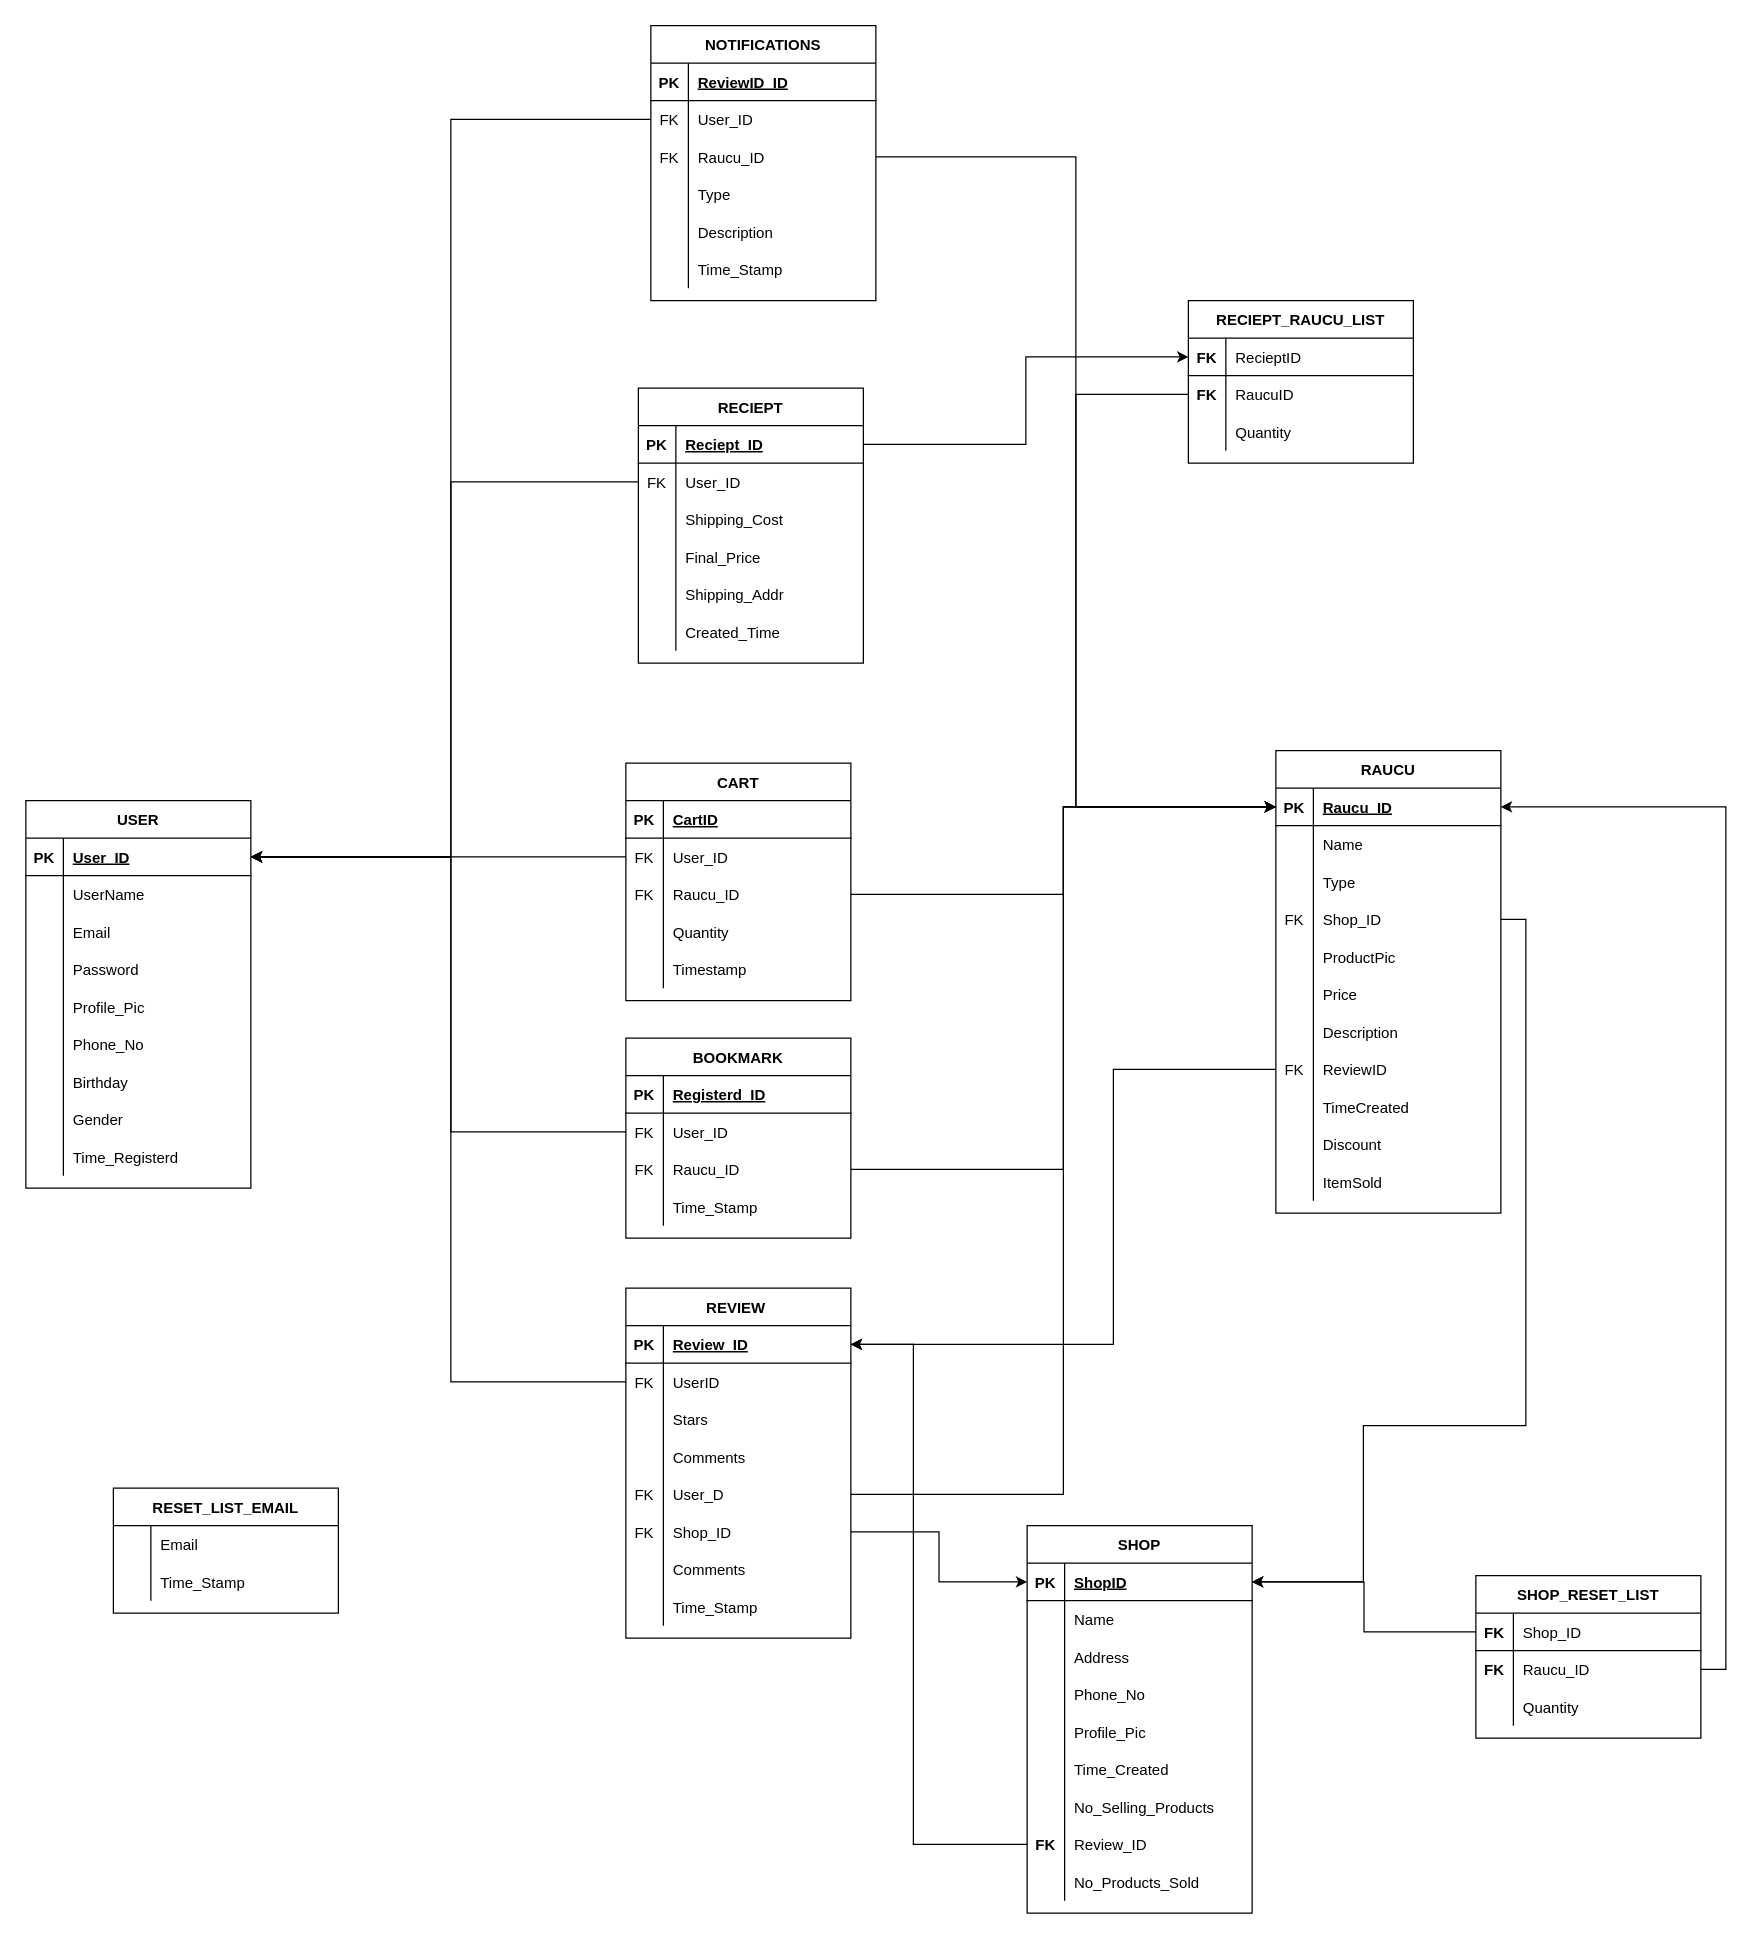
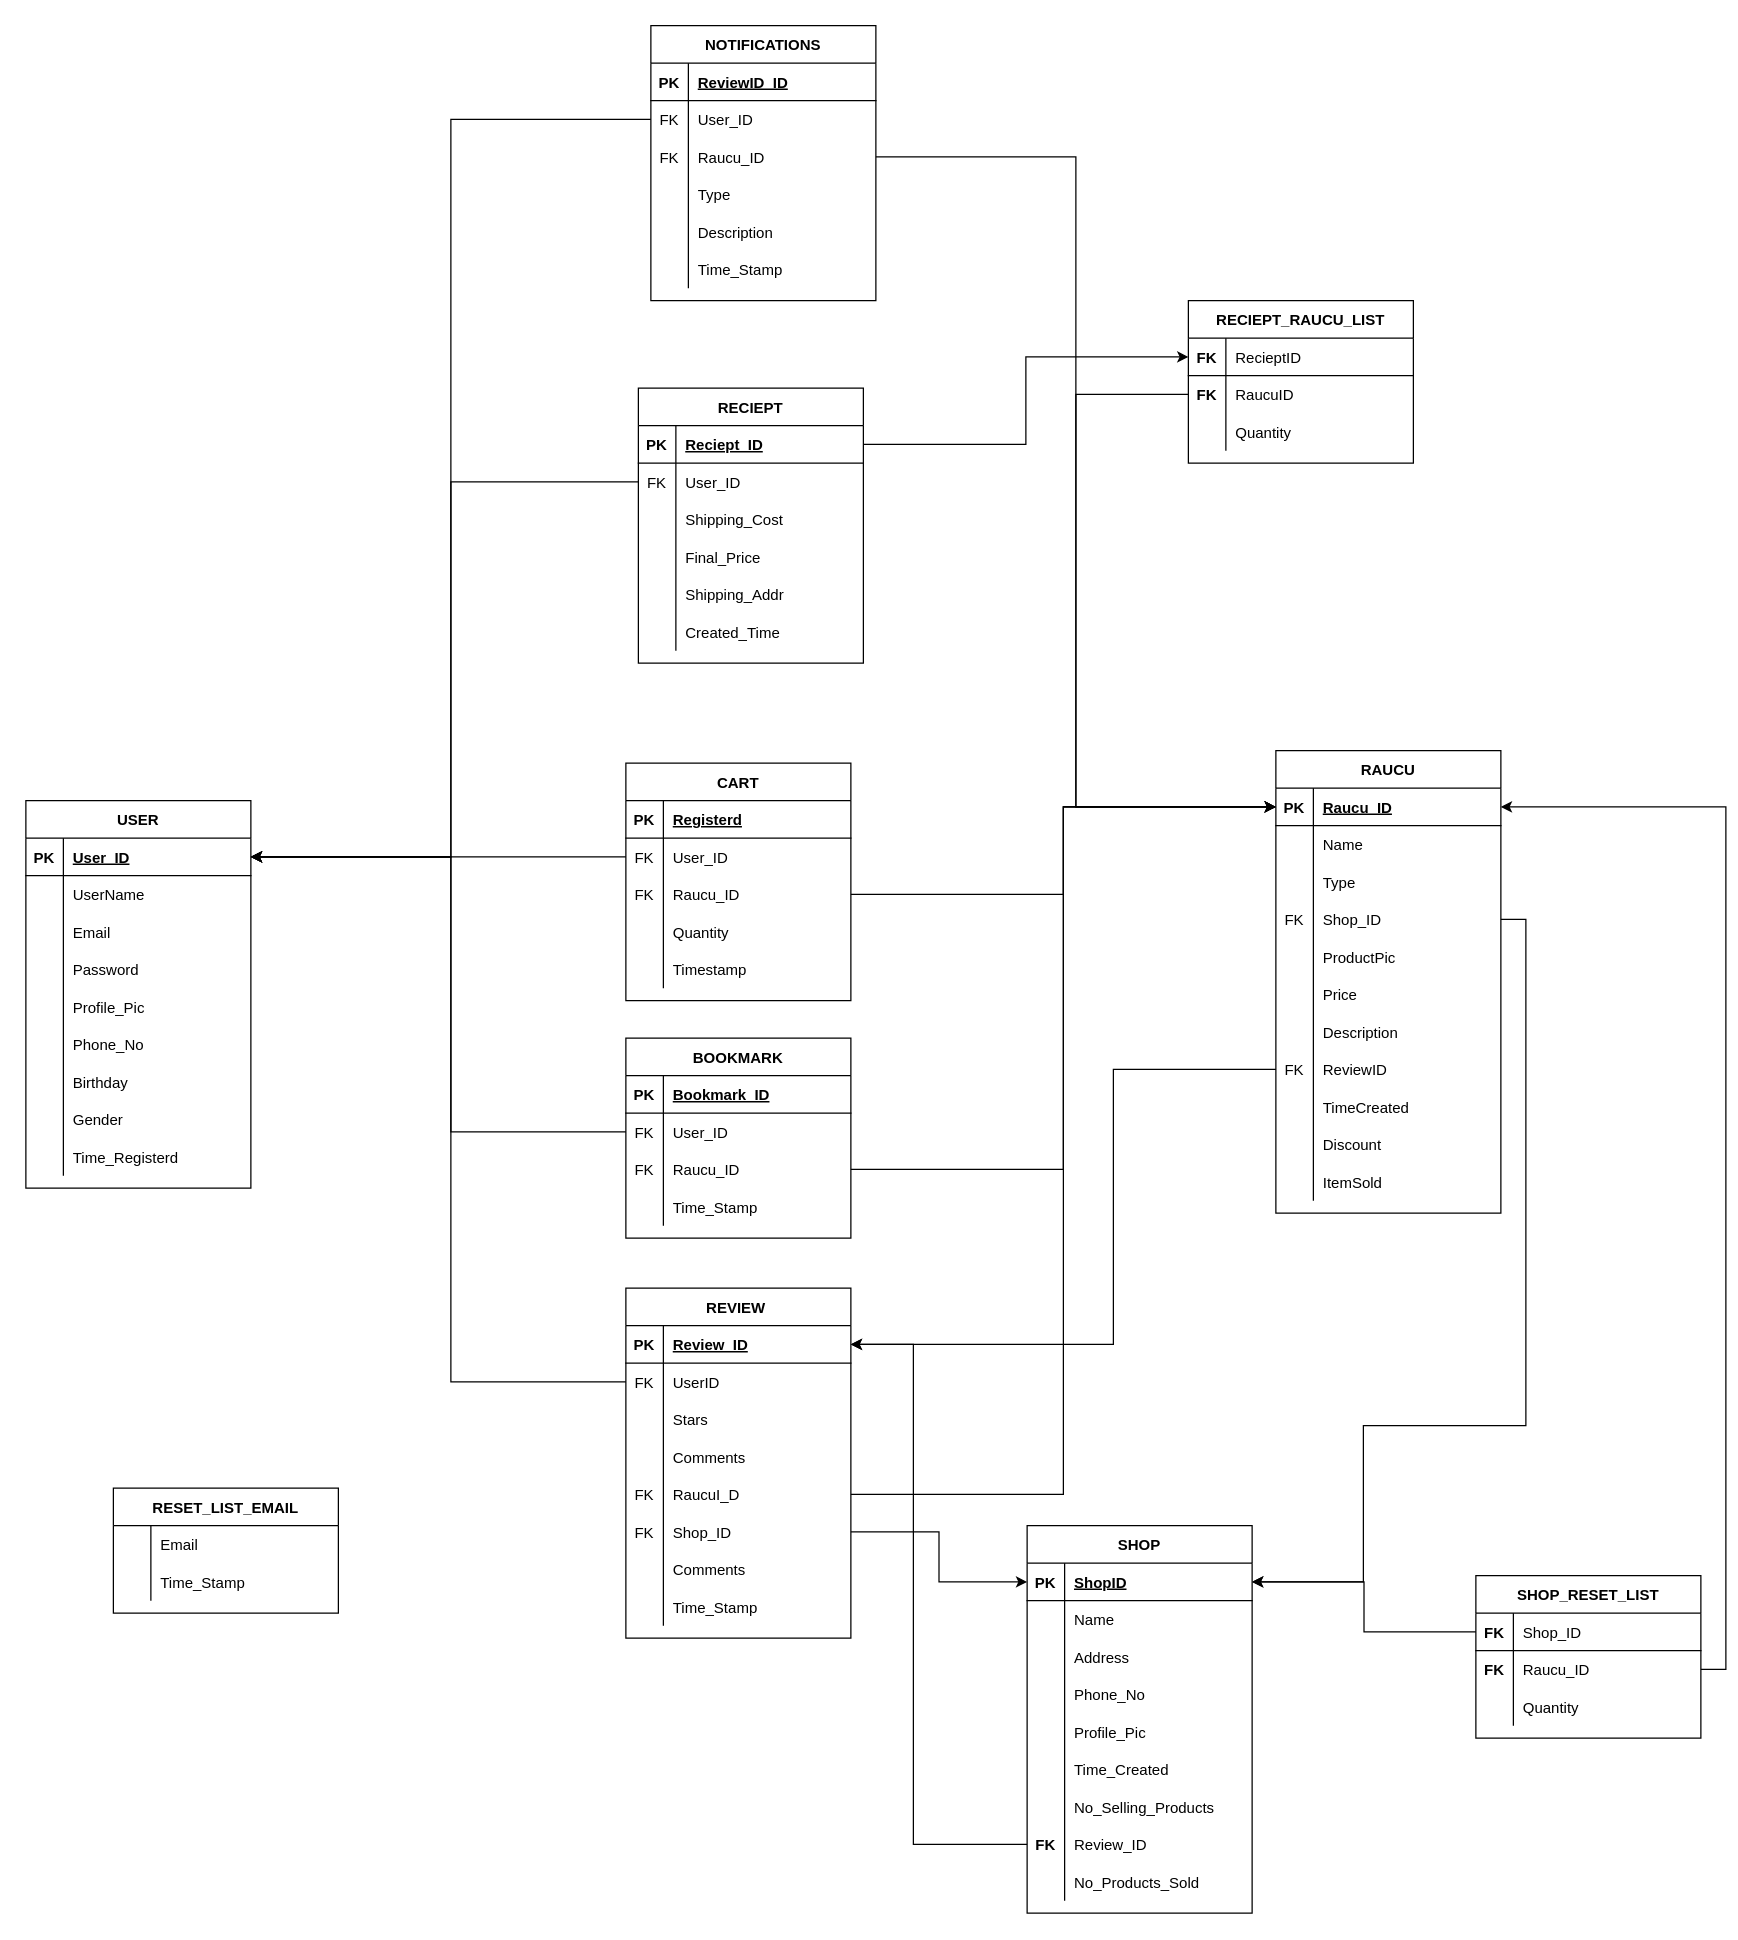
node "CartID": label "CartID" -> "Registerd"
node "Registerd_ID": label "Registerd_ID" -> "Bookmark_ID"
node "User_D": label "User_D" -> "RaucuI_D"
